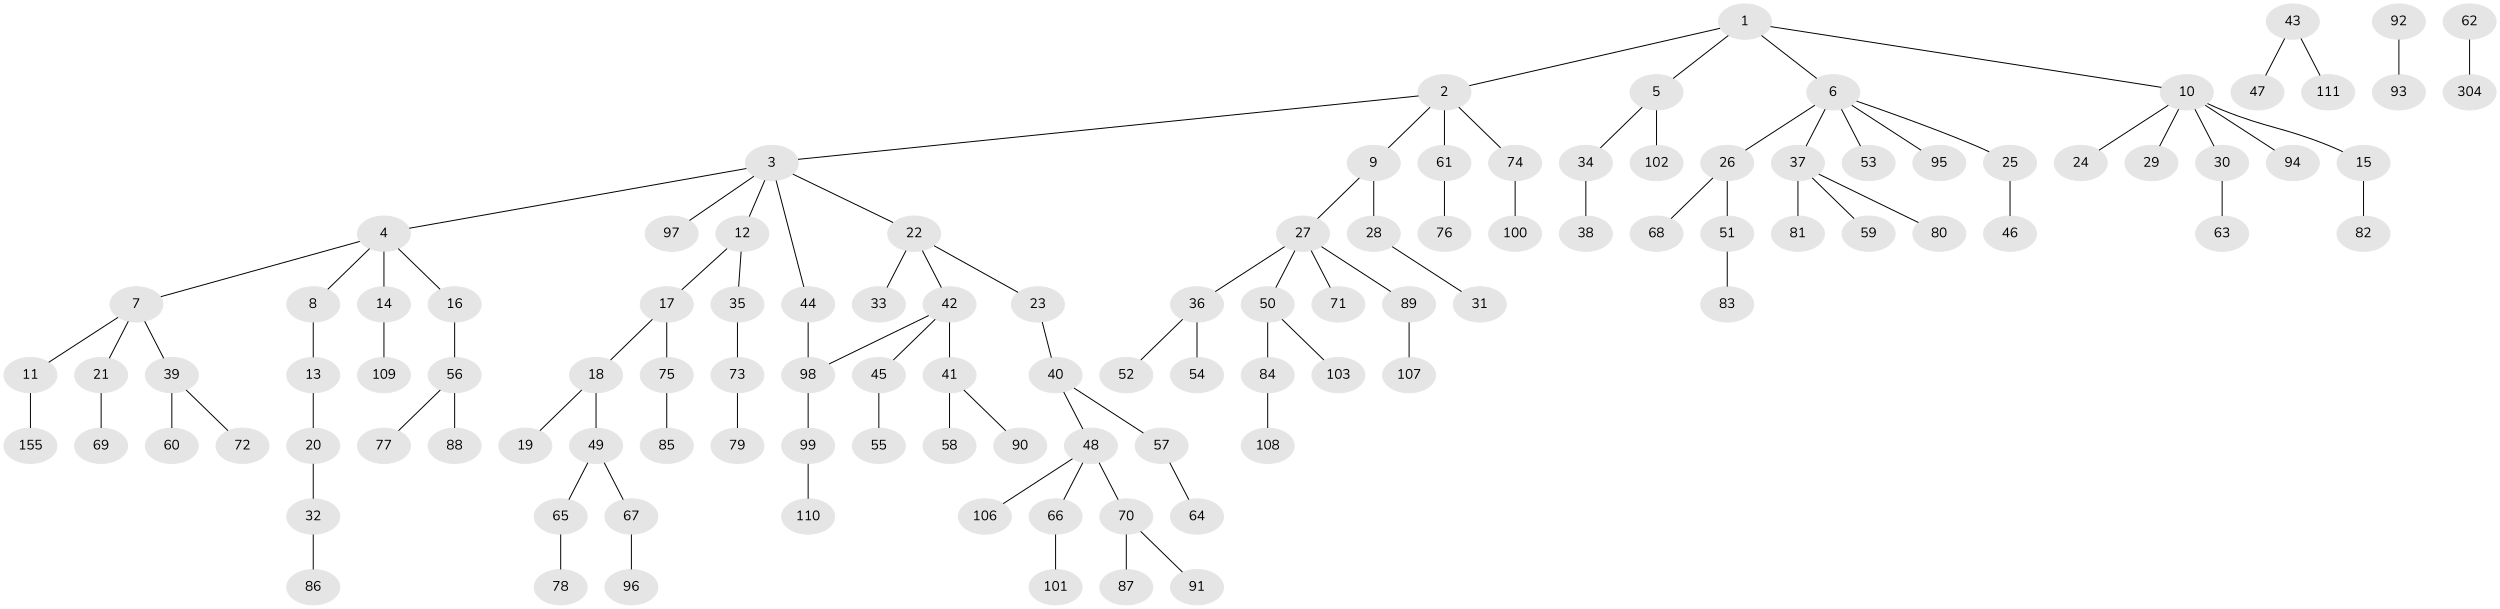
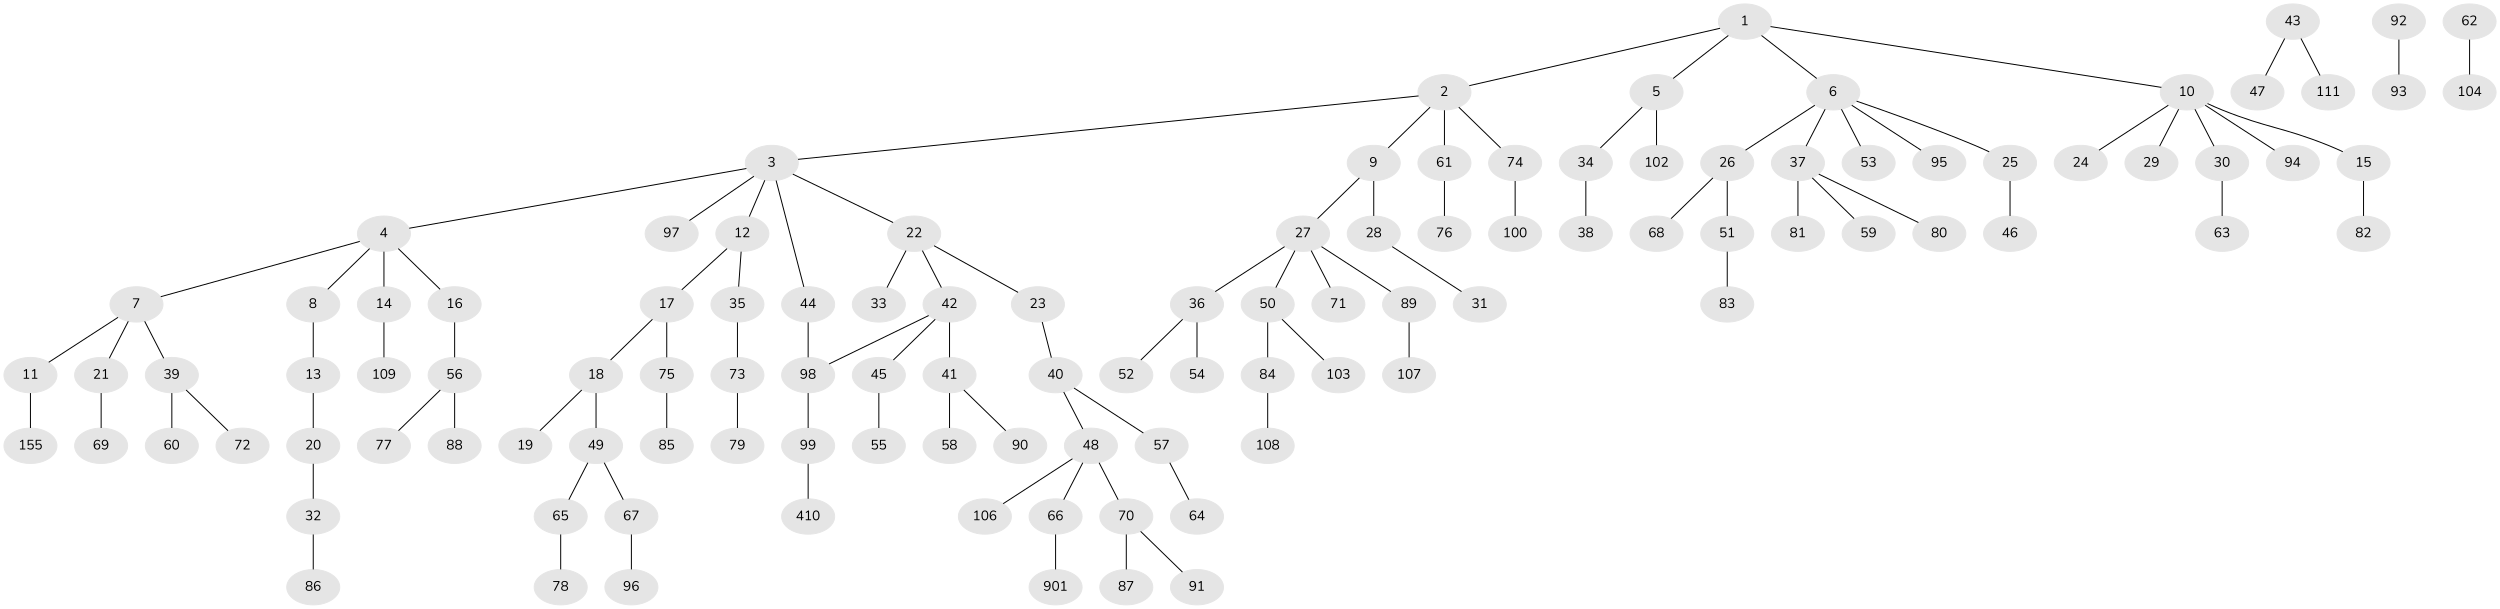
node "304": label "304" -> "104"
node "110": label "110" -> "410"
node "101": label "101" -> "901"
